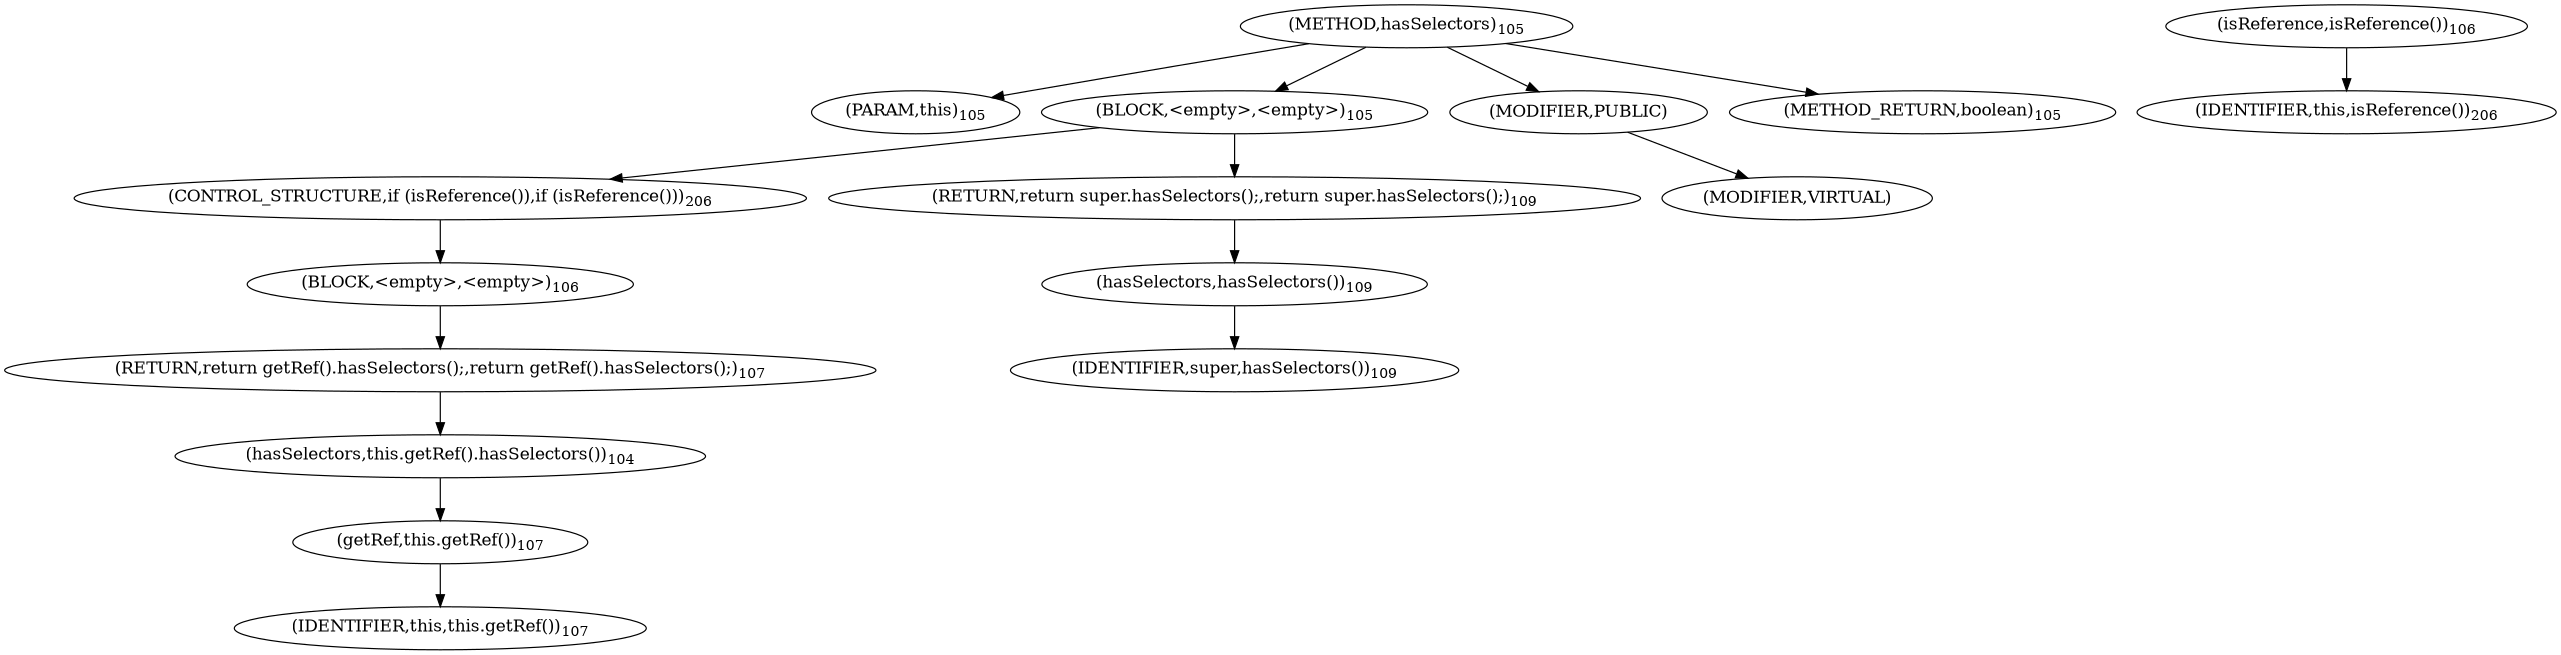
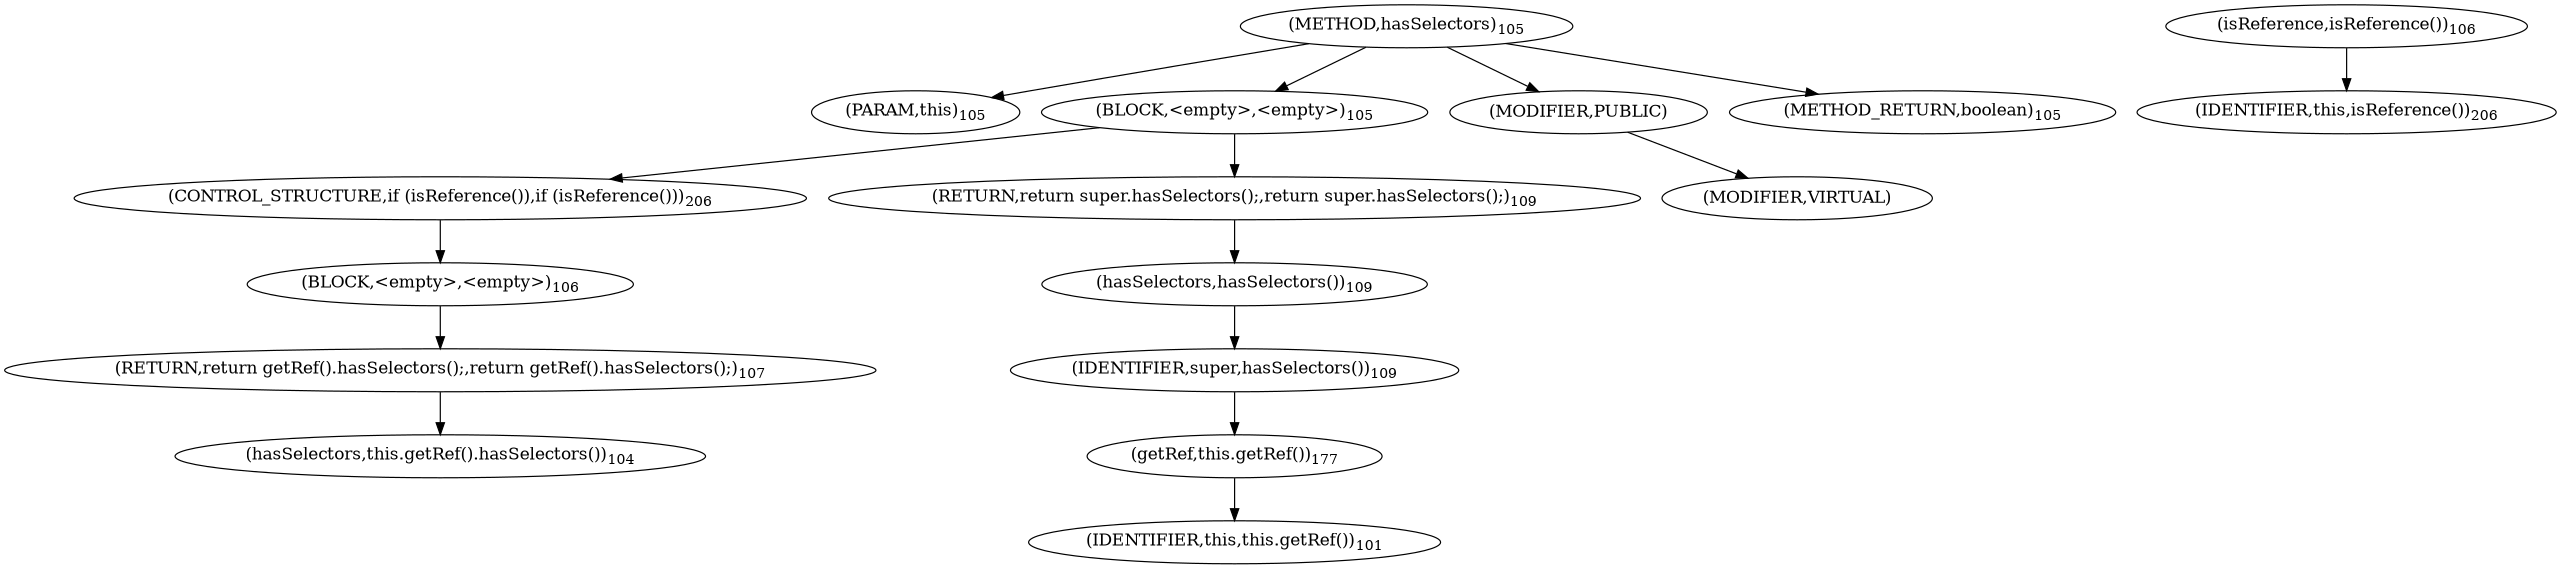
edge "(hasSelectors,this.getRef().hasSelectors())" -> "(getRef,this.getRef())": now "(IDENTIFIER,super,hasSelectors())" -> "(getRef,this.getRef())"
node "(getRef,this.getRef())": text "107" -> "177"
node "(IDENTIFIER,this,this.getRef())": text "107" -> "101"
